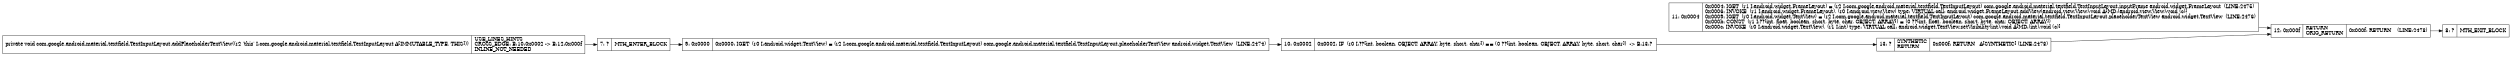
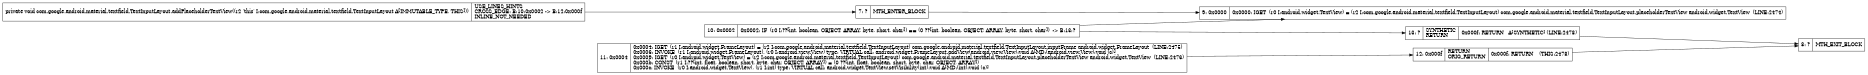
node "12: 0x000f": text "0x000f: RETURN    (LINE:2478)" -> "0x000f: RETURN    (THIS:2478)"
edge "13: ?" -> "12: 0x000f": now "13: ?" -> "8: ?"
edge "9: 0x0000" -> "10: 0x0002": reversed
